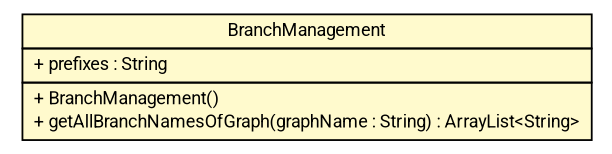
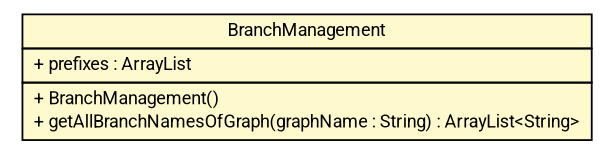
node "BranchManagement": text "+ prefixes : String" -> "+ prefixes : ArrayList"
